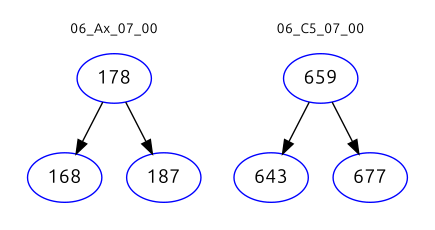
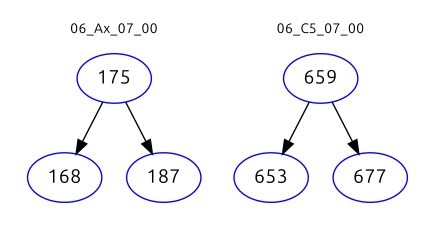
node "178": label "178" -> "175"
node "643": label "643" -> "653"
